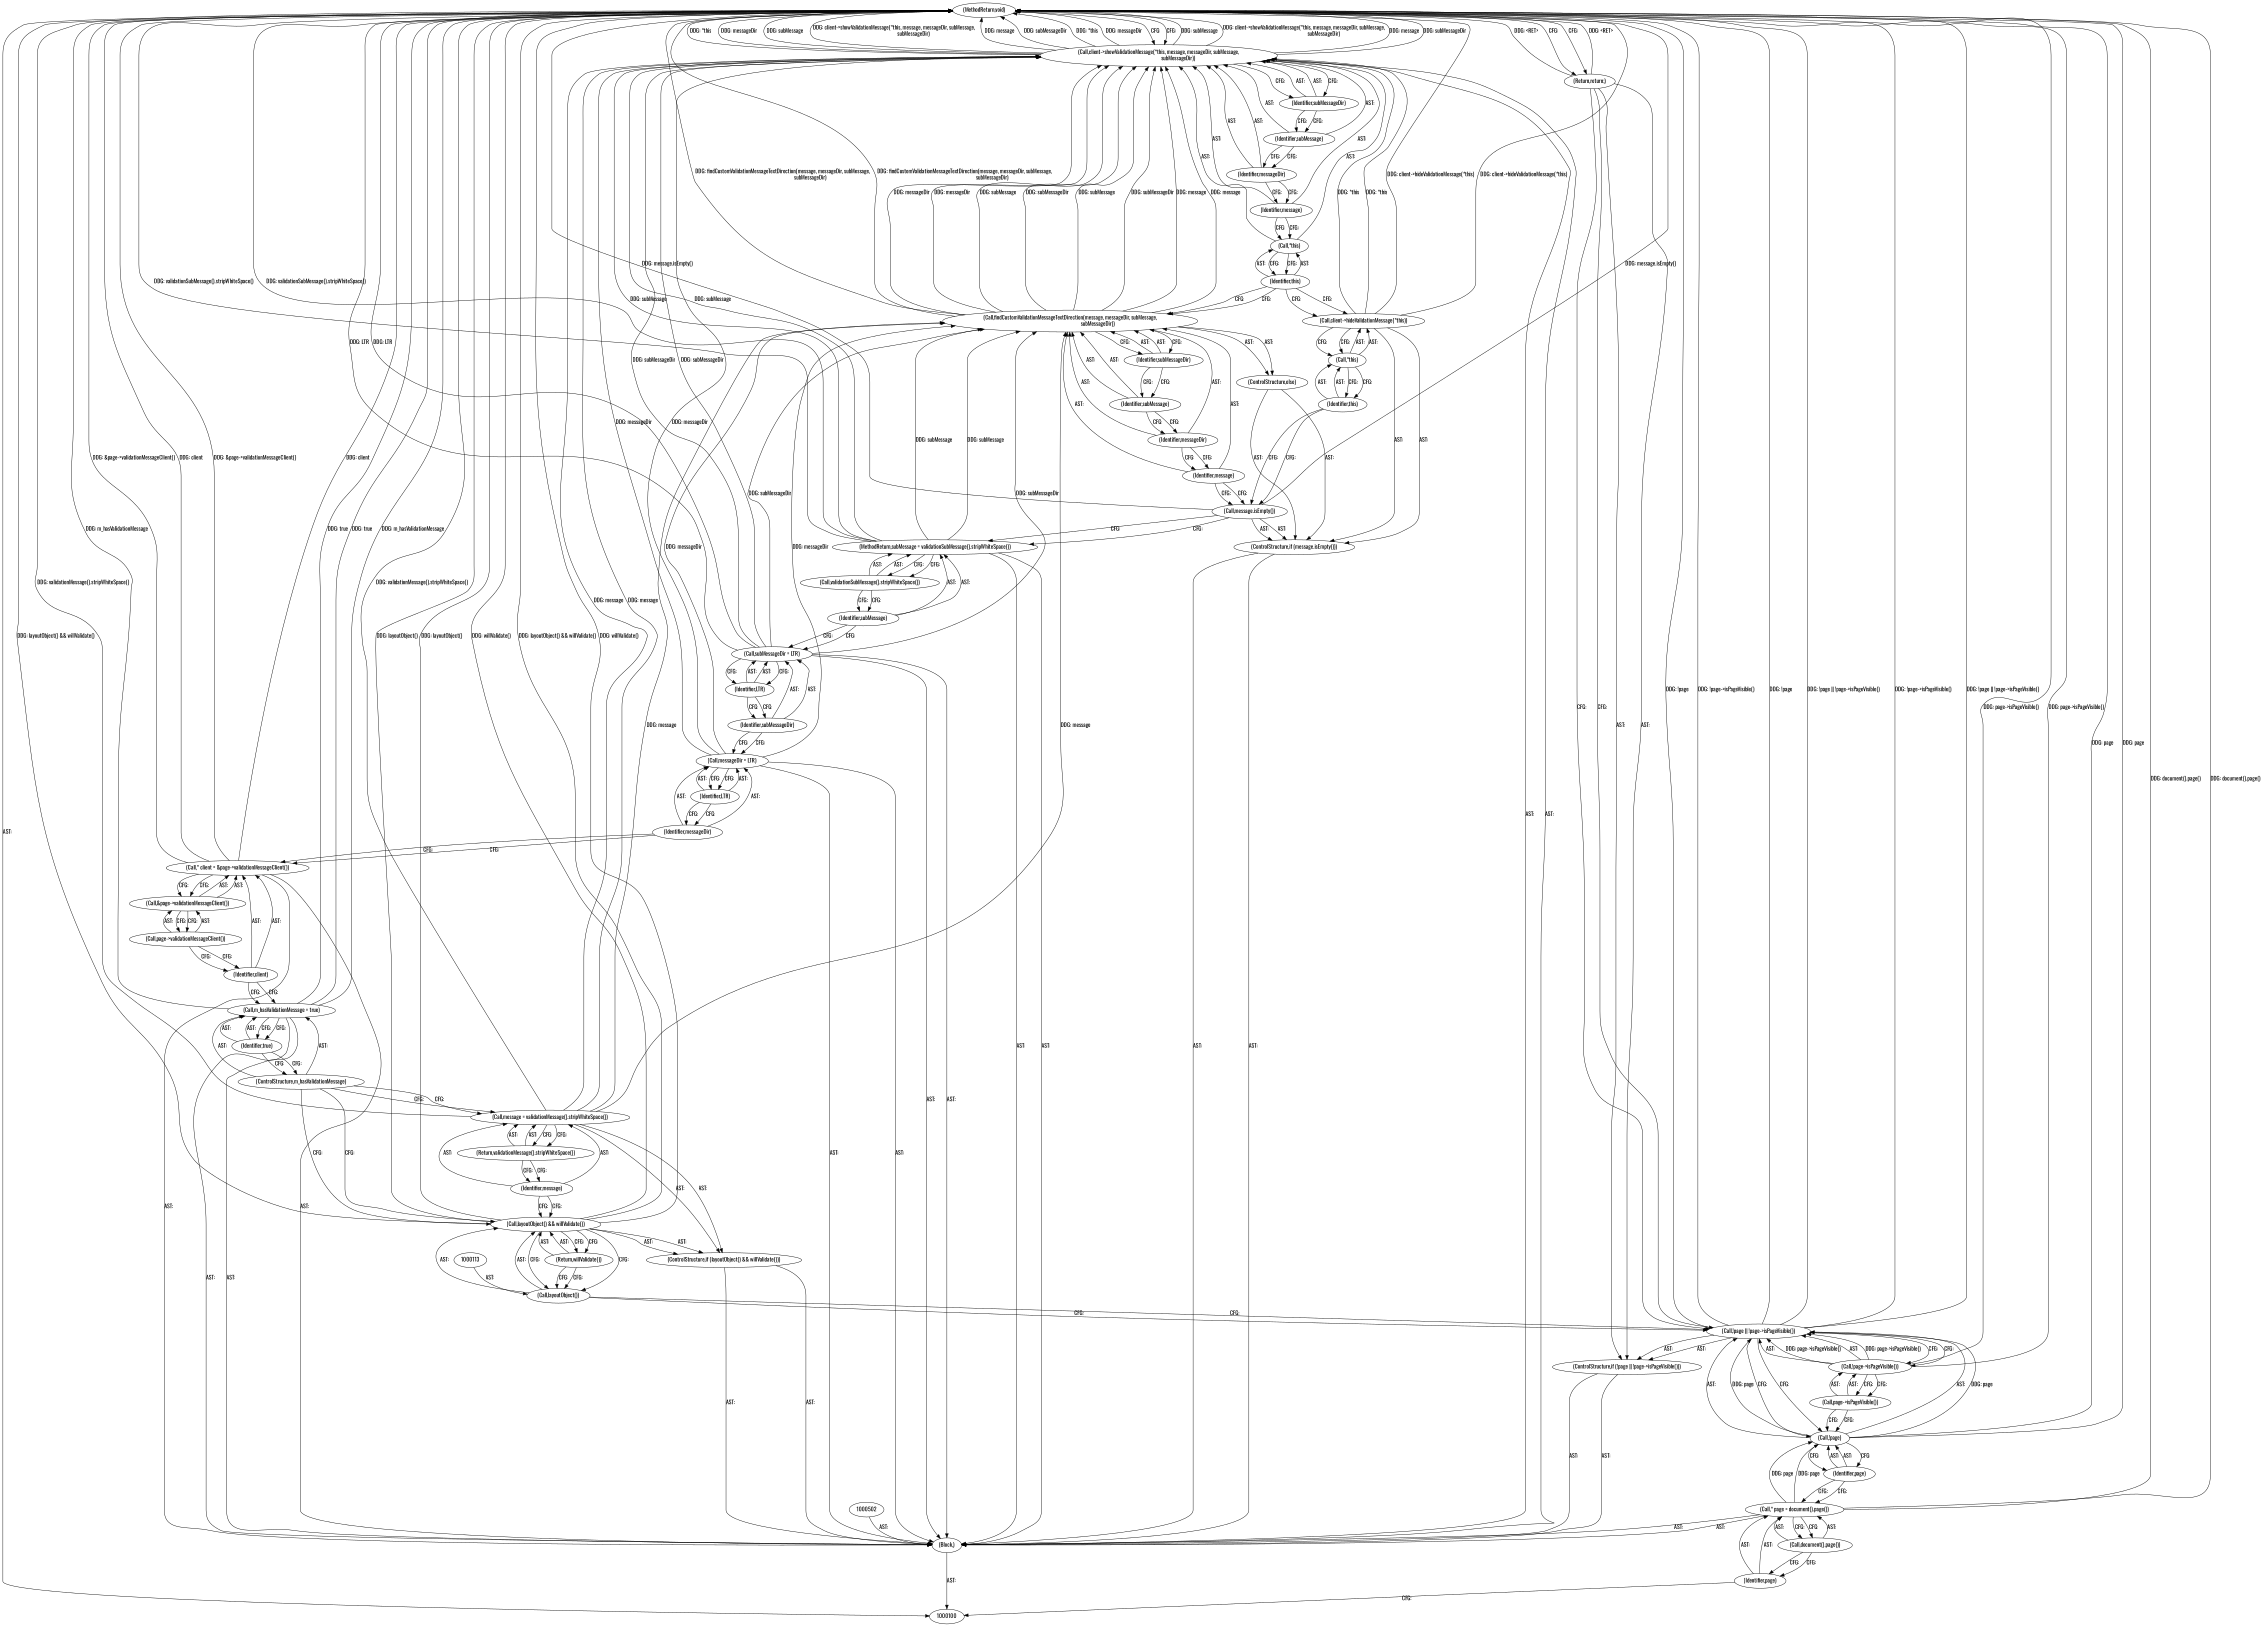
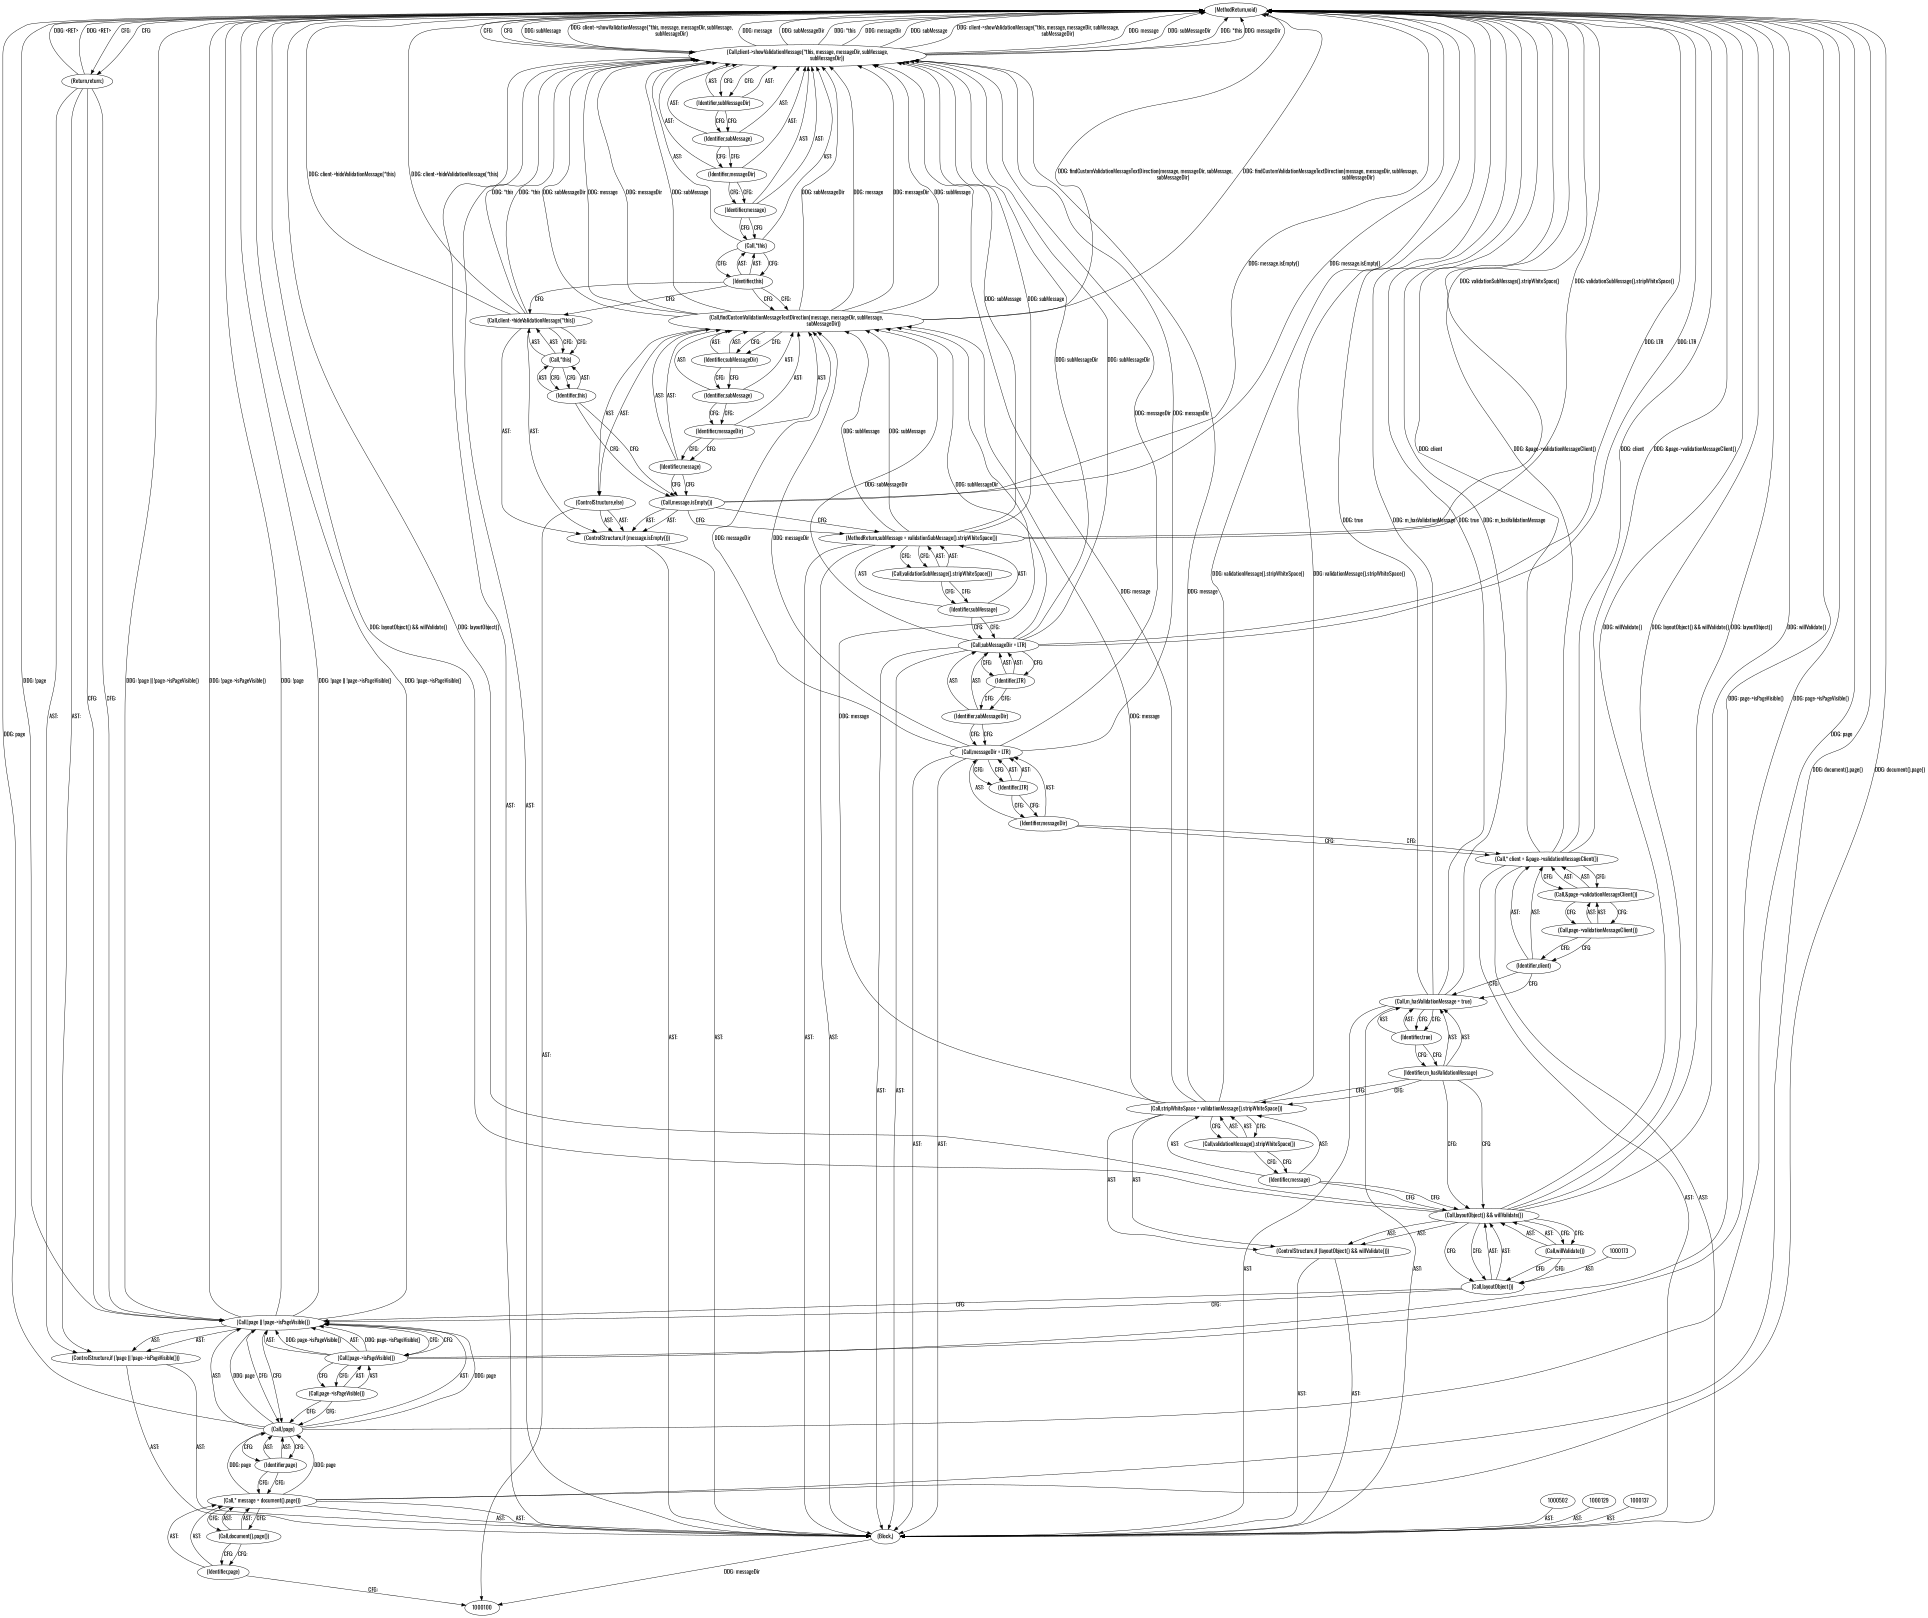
edge "(MethodReturn,void)" -> "1000100": now "(ControlStructure,else)" -> "1000100"
node "(ControlStructure,m_hasValidationMessage)": label "(ControlStructure,m_hasValidationMessage)" -> "(Identifier,m_hasValidationMessage)"
node "(Call,message = validationMessage().stripWhiteSpace())": label "(Call,message = validationMessage().stripWhiteSpace())" -> "(Call,stripWhiteSpace = validationMessage().stripWhiteSpace())"
node "(Return,validationMessage().stripWhiteSpace())": label "(Return,validationMessage().stripWhiteSpace())" -> "(Call,validationMessage().stripWhiteSpace())"
node "1000113": label "1000113" -> "1000173"
node "(Return,willValidate())": label "(Return,willValidate())" -> "(Call,willValidate())"
node "1000129": added
node "1000137": added
node "(Call,* page = document().page())": label "(Call,* page = document().page())" -> "(Call,* message = document().page())"
edge "(Block,)" -> "1000100": label "AST: " -> "DDG: messageDir"
